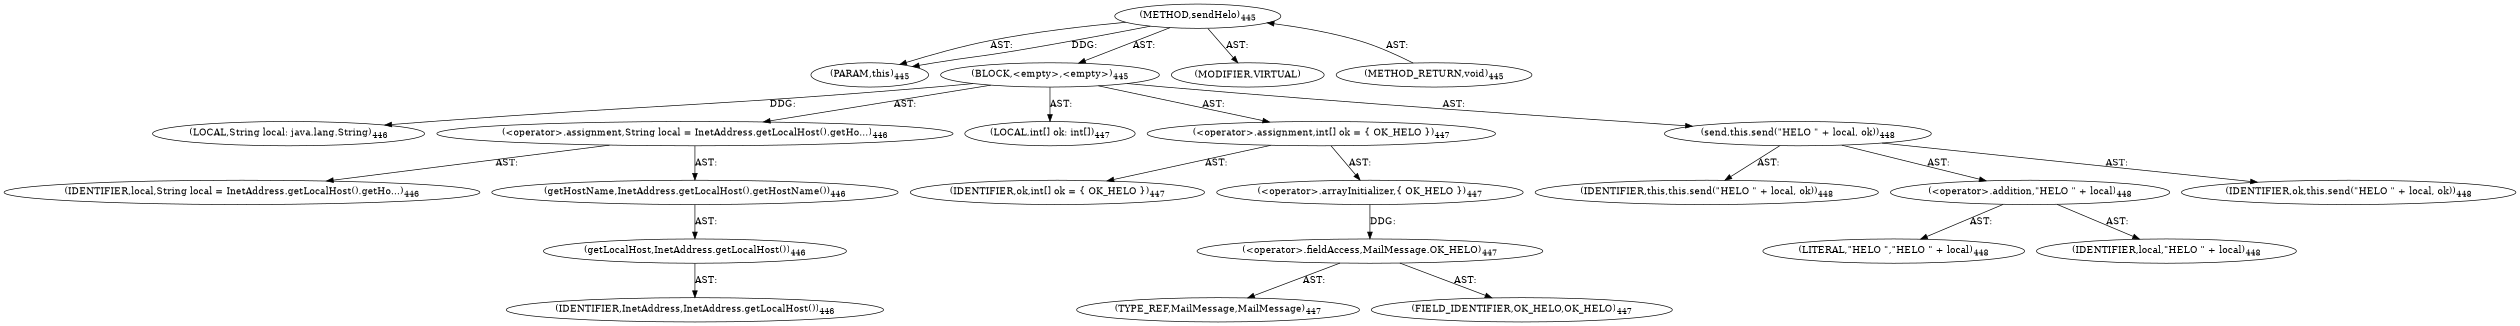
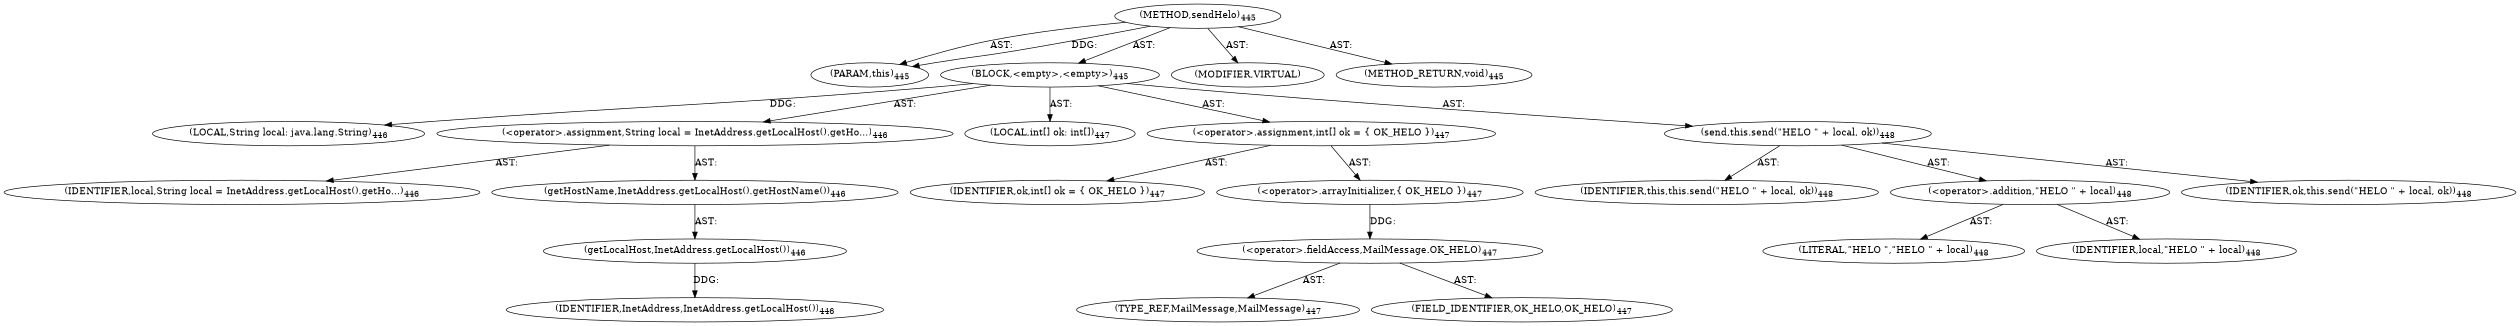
edge "(METHOD_RETURN,void)" -> "(METHOD,sendHelo)": reversed
edge "(getLocalHost,InetAddress.getLocalHost())" -> "(IDENTIFIER,InetAddress,InetAddress.getLocalHost())": label "AST: " -> "DDG: "
